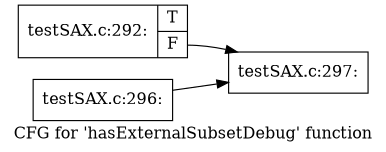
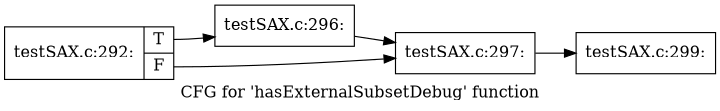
edge "testSAX.c:292:" -> "testSAX.c:296:": added
node "testSAX.c:299:": added
